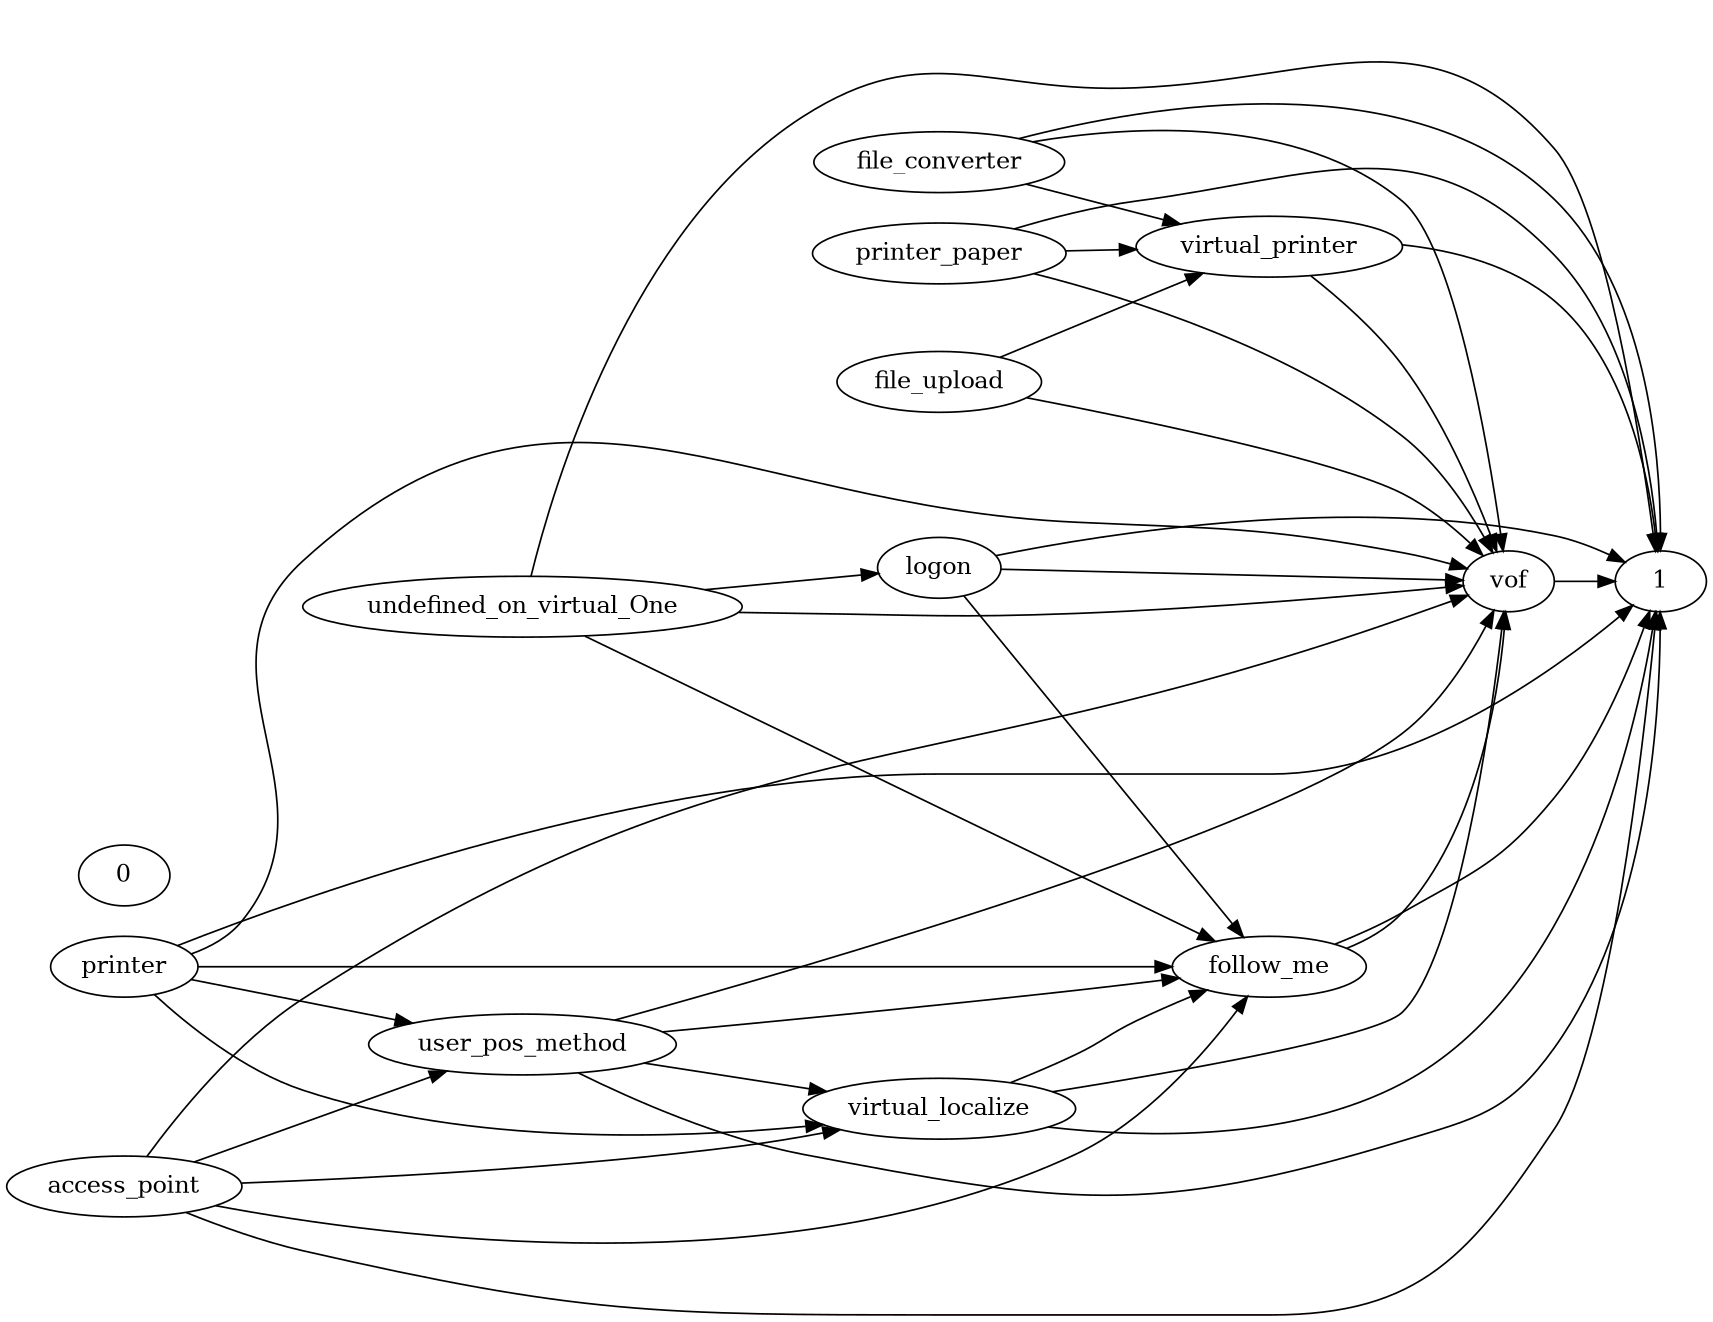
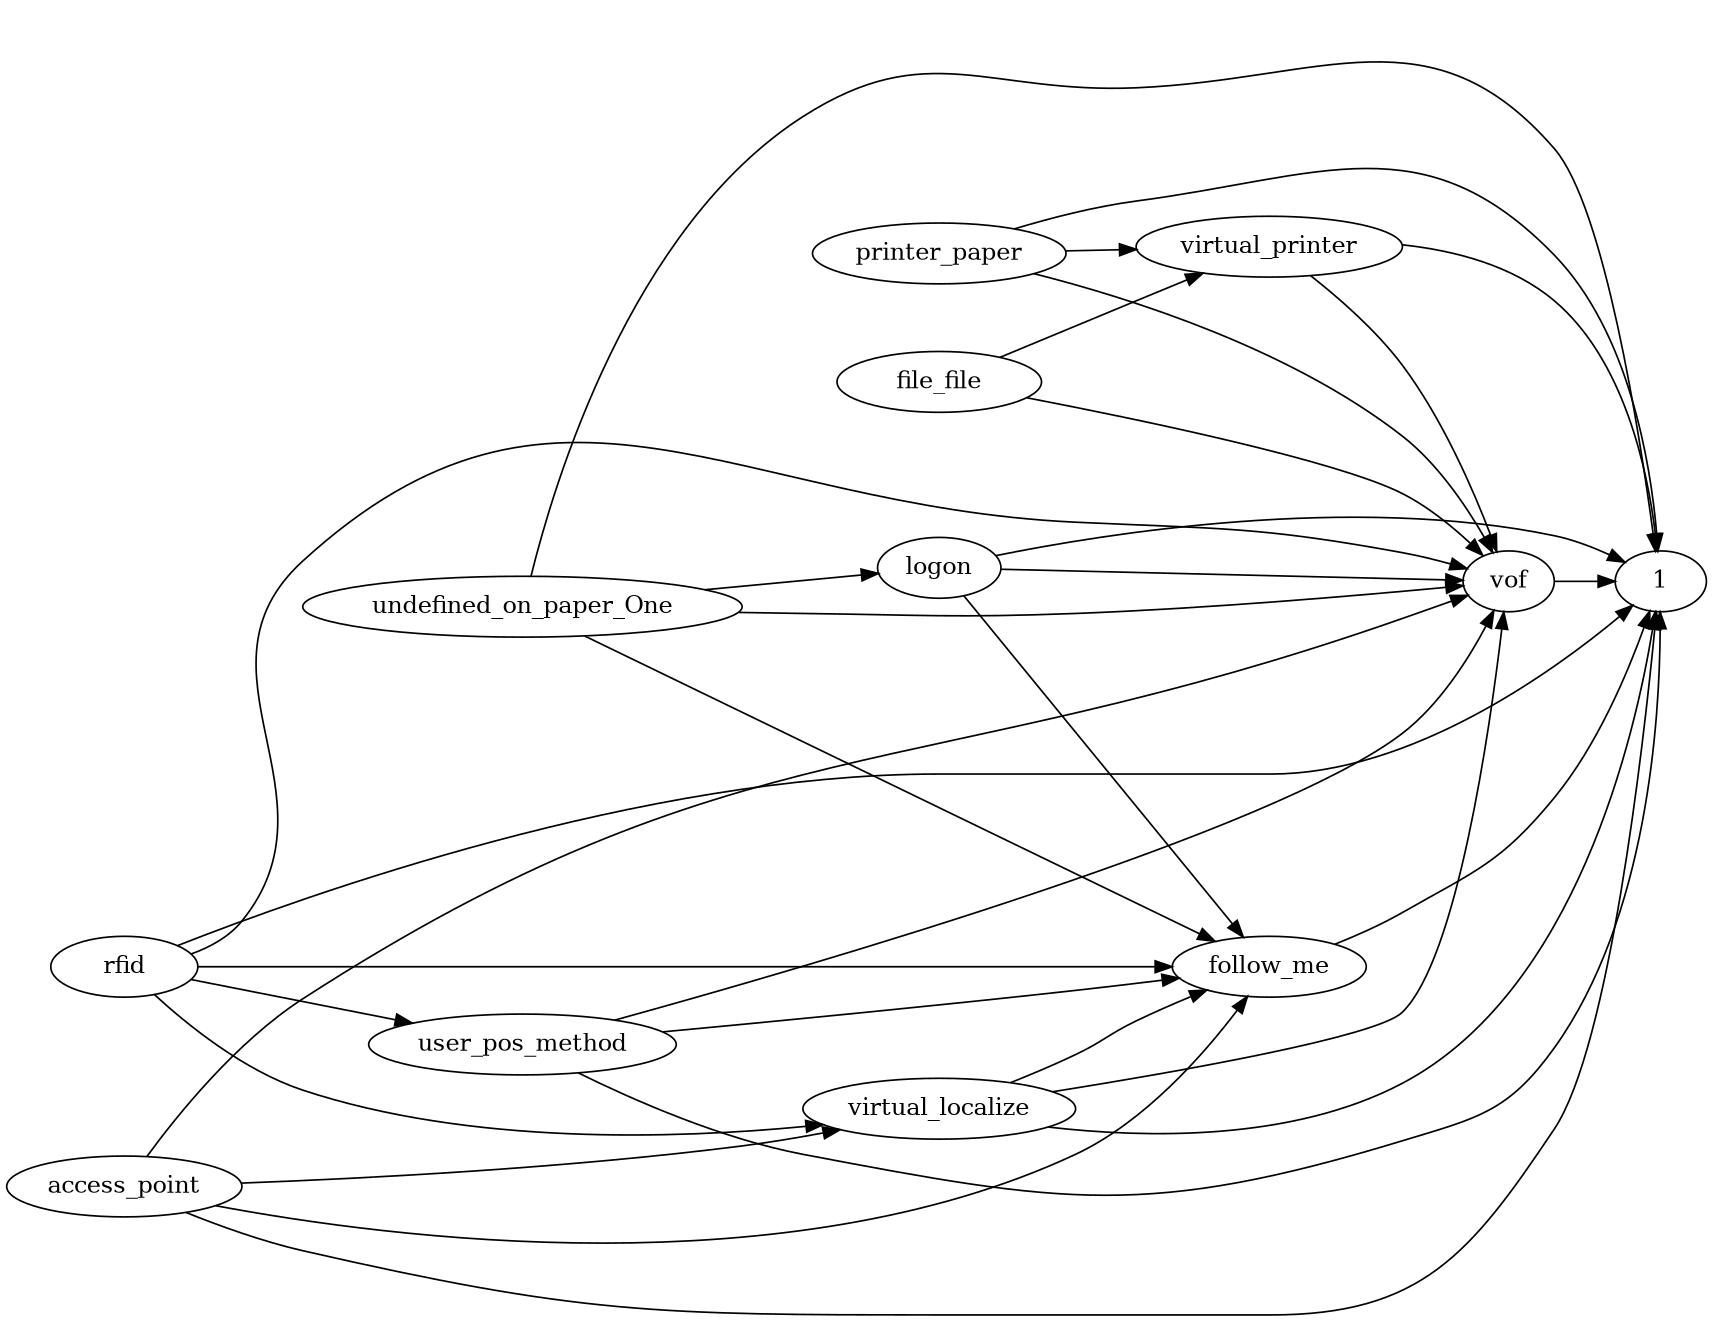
node "file_converter": removed
node "file_upload": label "file_upload" -> "file_file"
node "undefined_on_virtual_One": label "undefined_on_virtual_One" -> "undefined_on_paper_One"
edge "follow_me" -> "vof": removed
node "0": removed
node "printer": label "printer" -> "rfid"
edge "user_pos_method" -> "virtual_localize": removed
edge "access_point" -> "user_pos_method": removed
